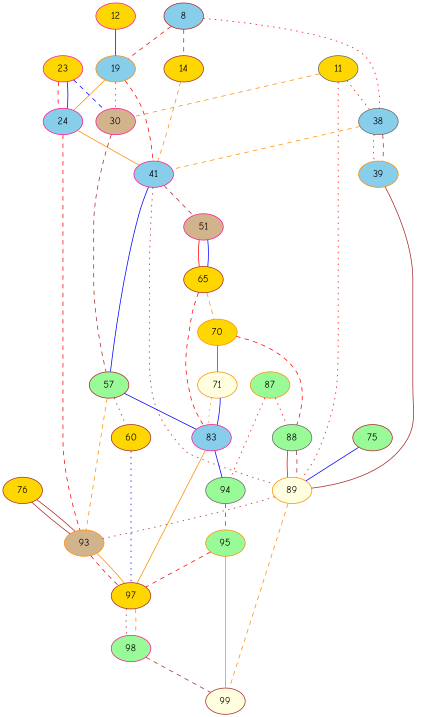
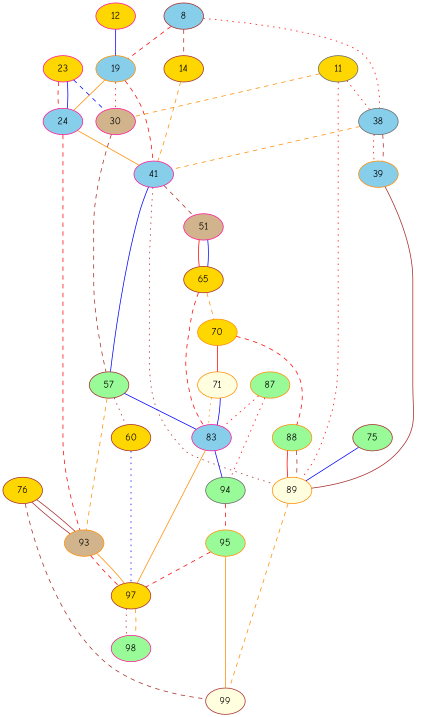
edge "87" -- "88": now "87" -- "83"
node "88": color gray40 -> darkorange
edge "89" -- "93": removed
edge "98" -- "99": now "76" -- "99"
